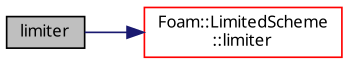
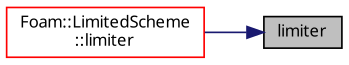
edge "limiter" -> "Foam::LimitedScheme ::limiter": reversed
